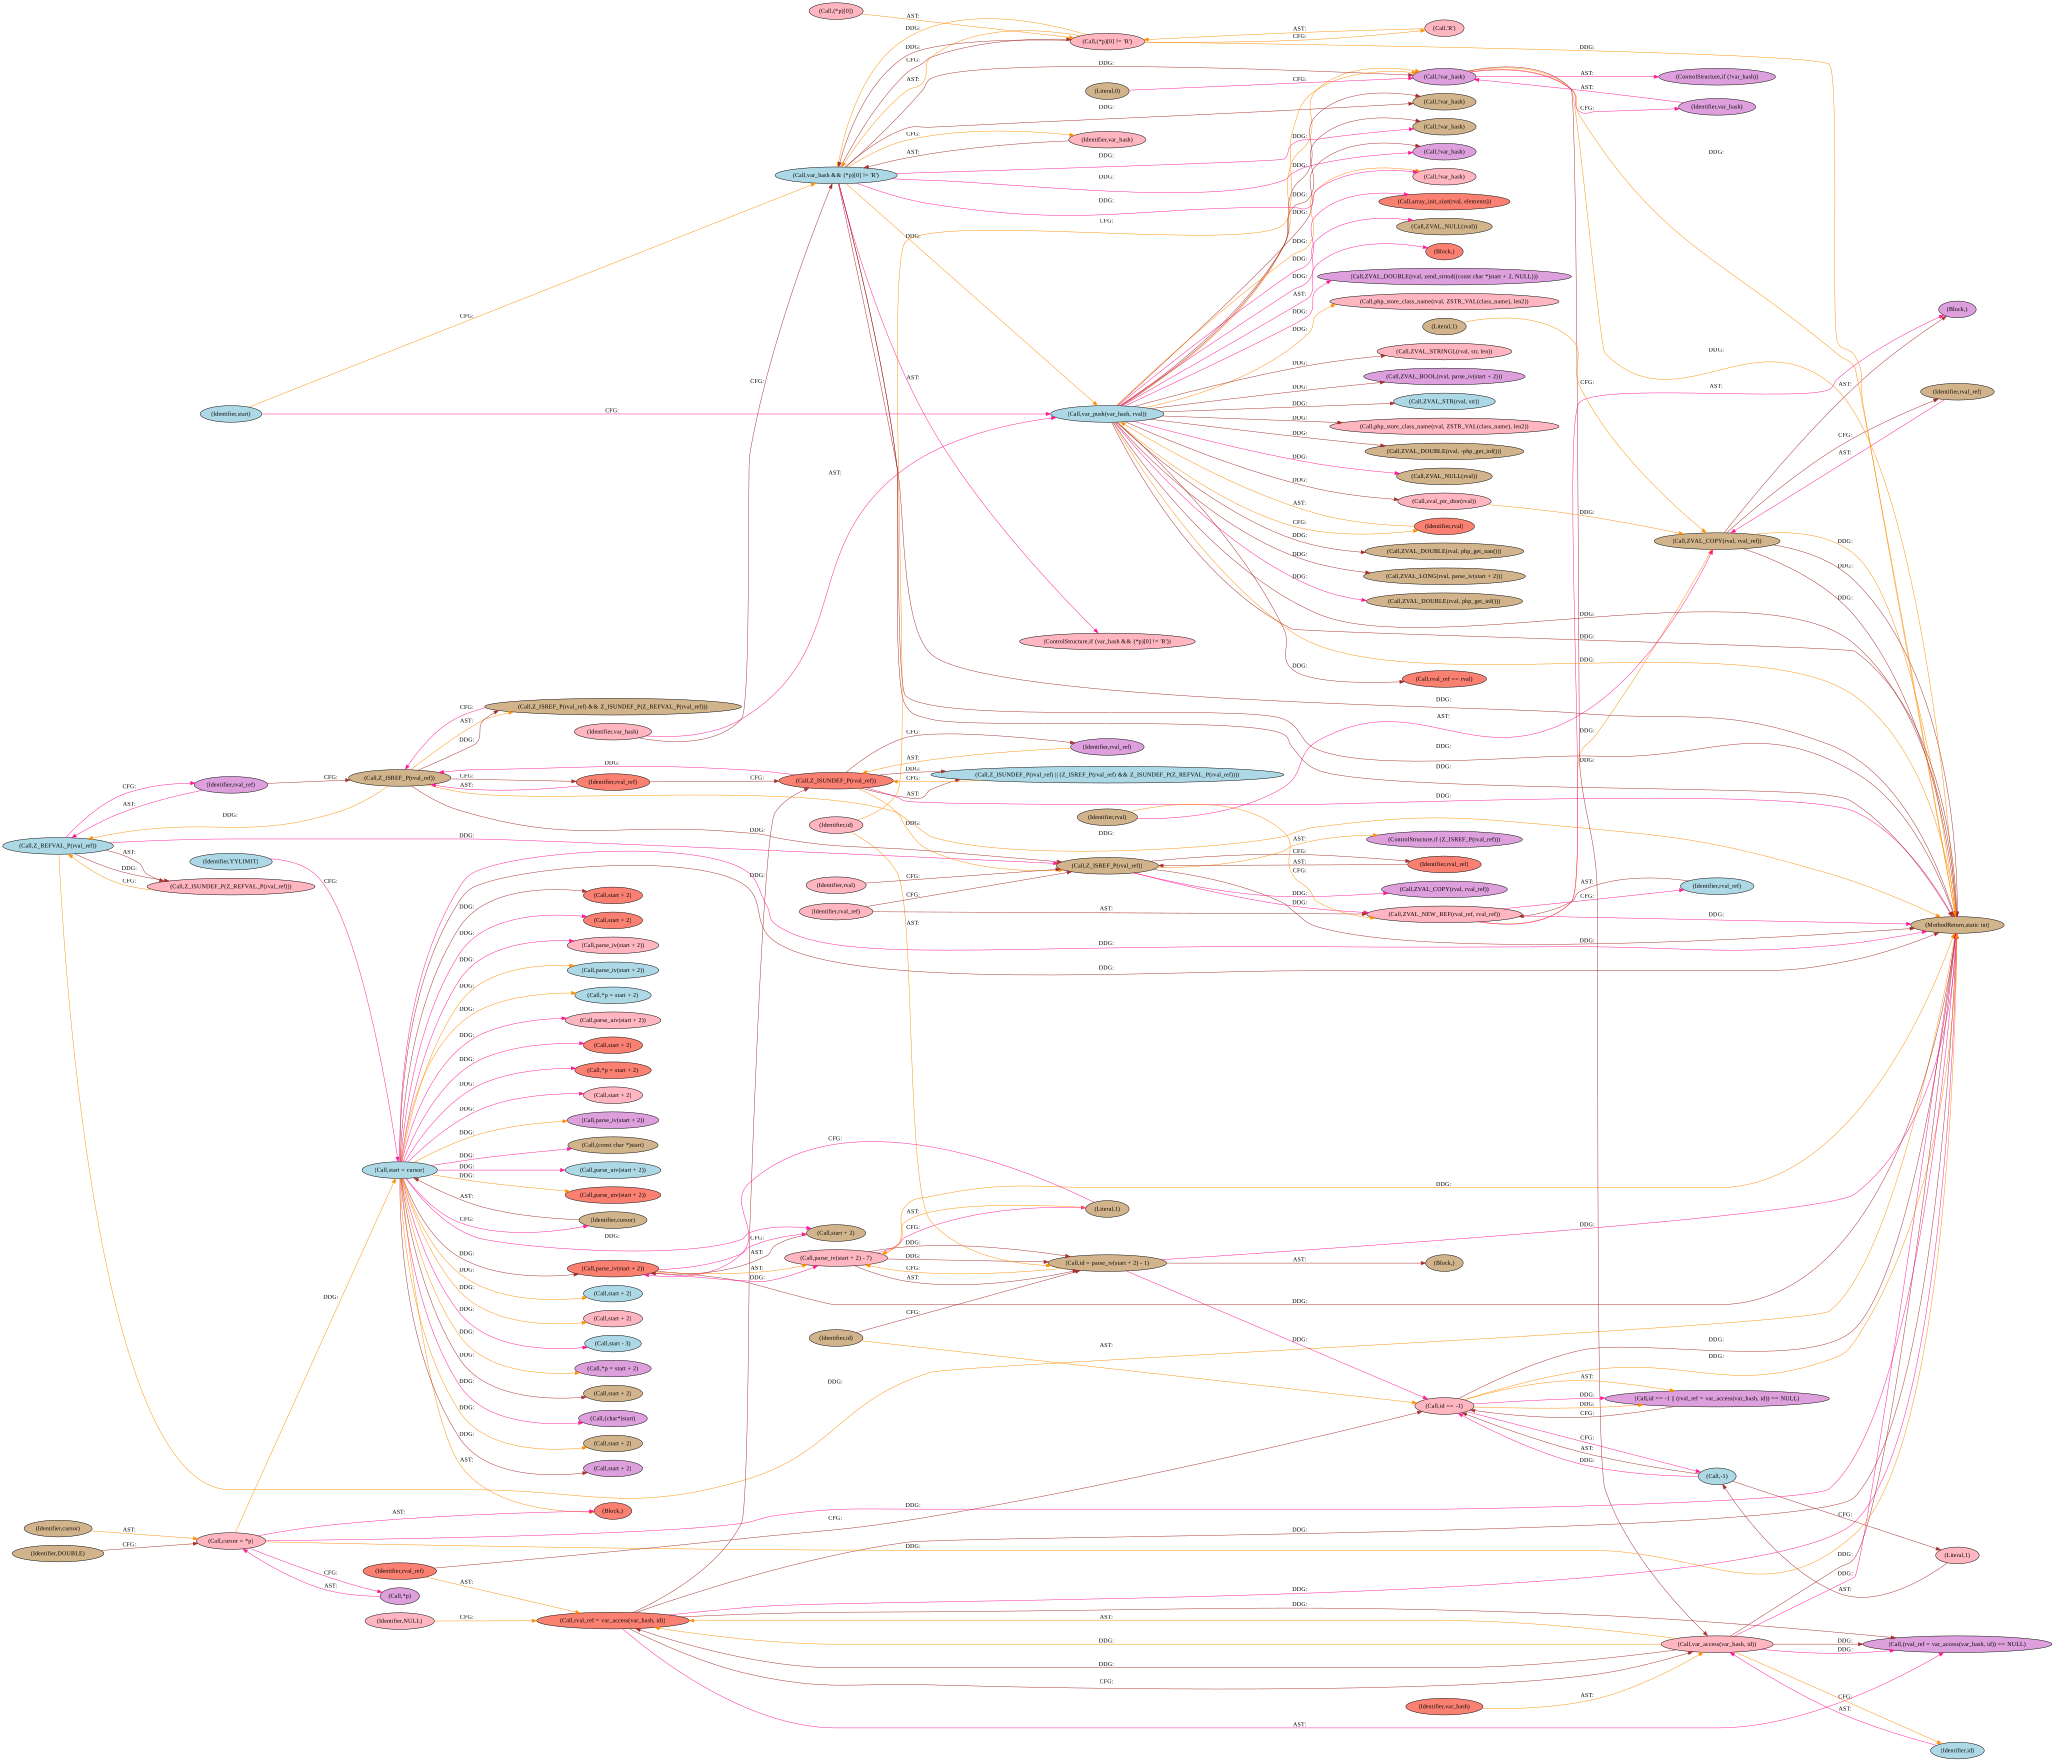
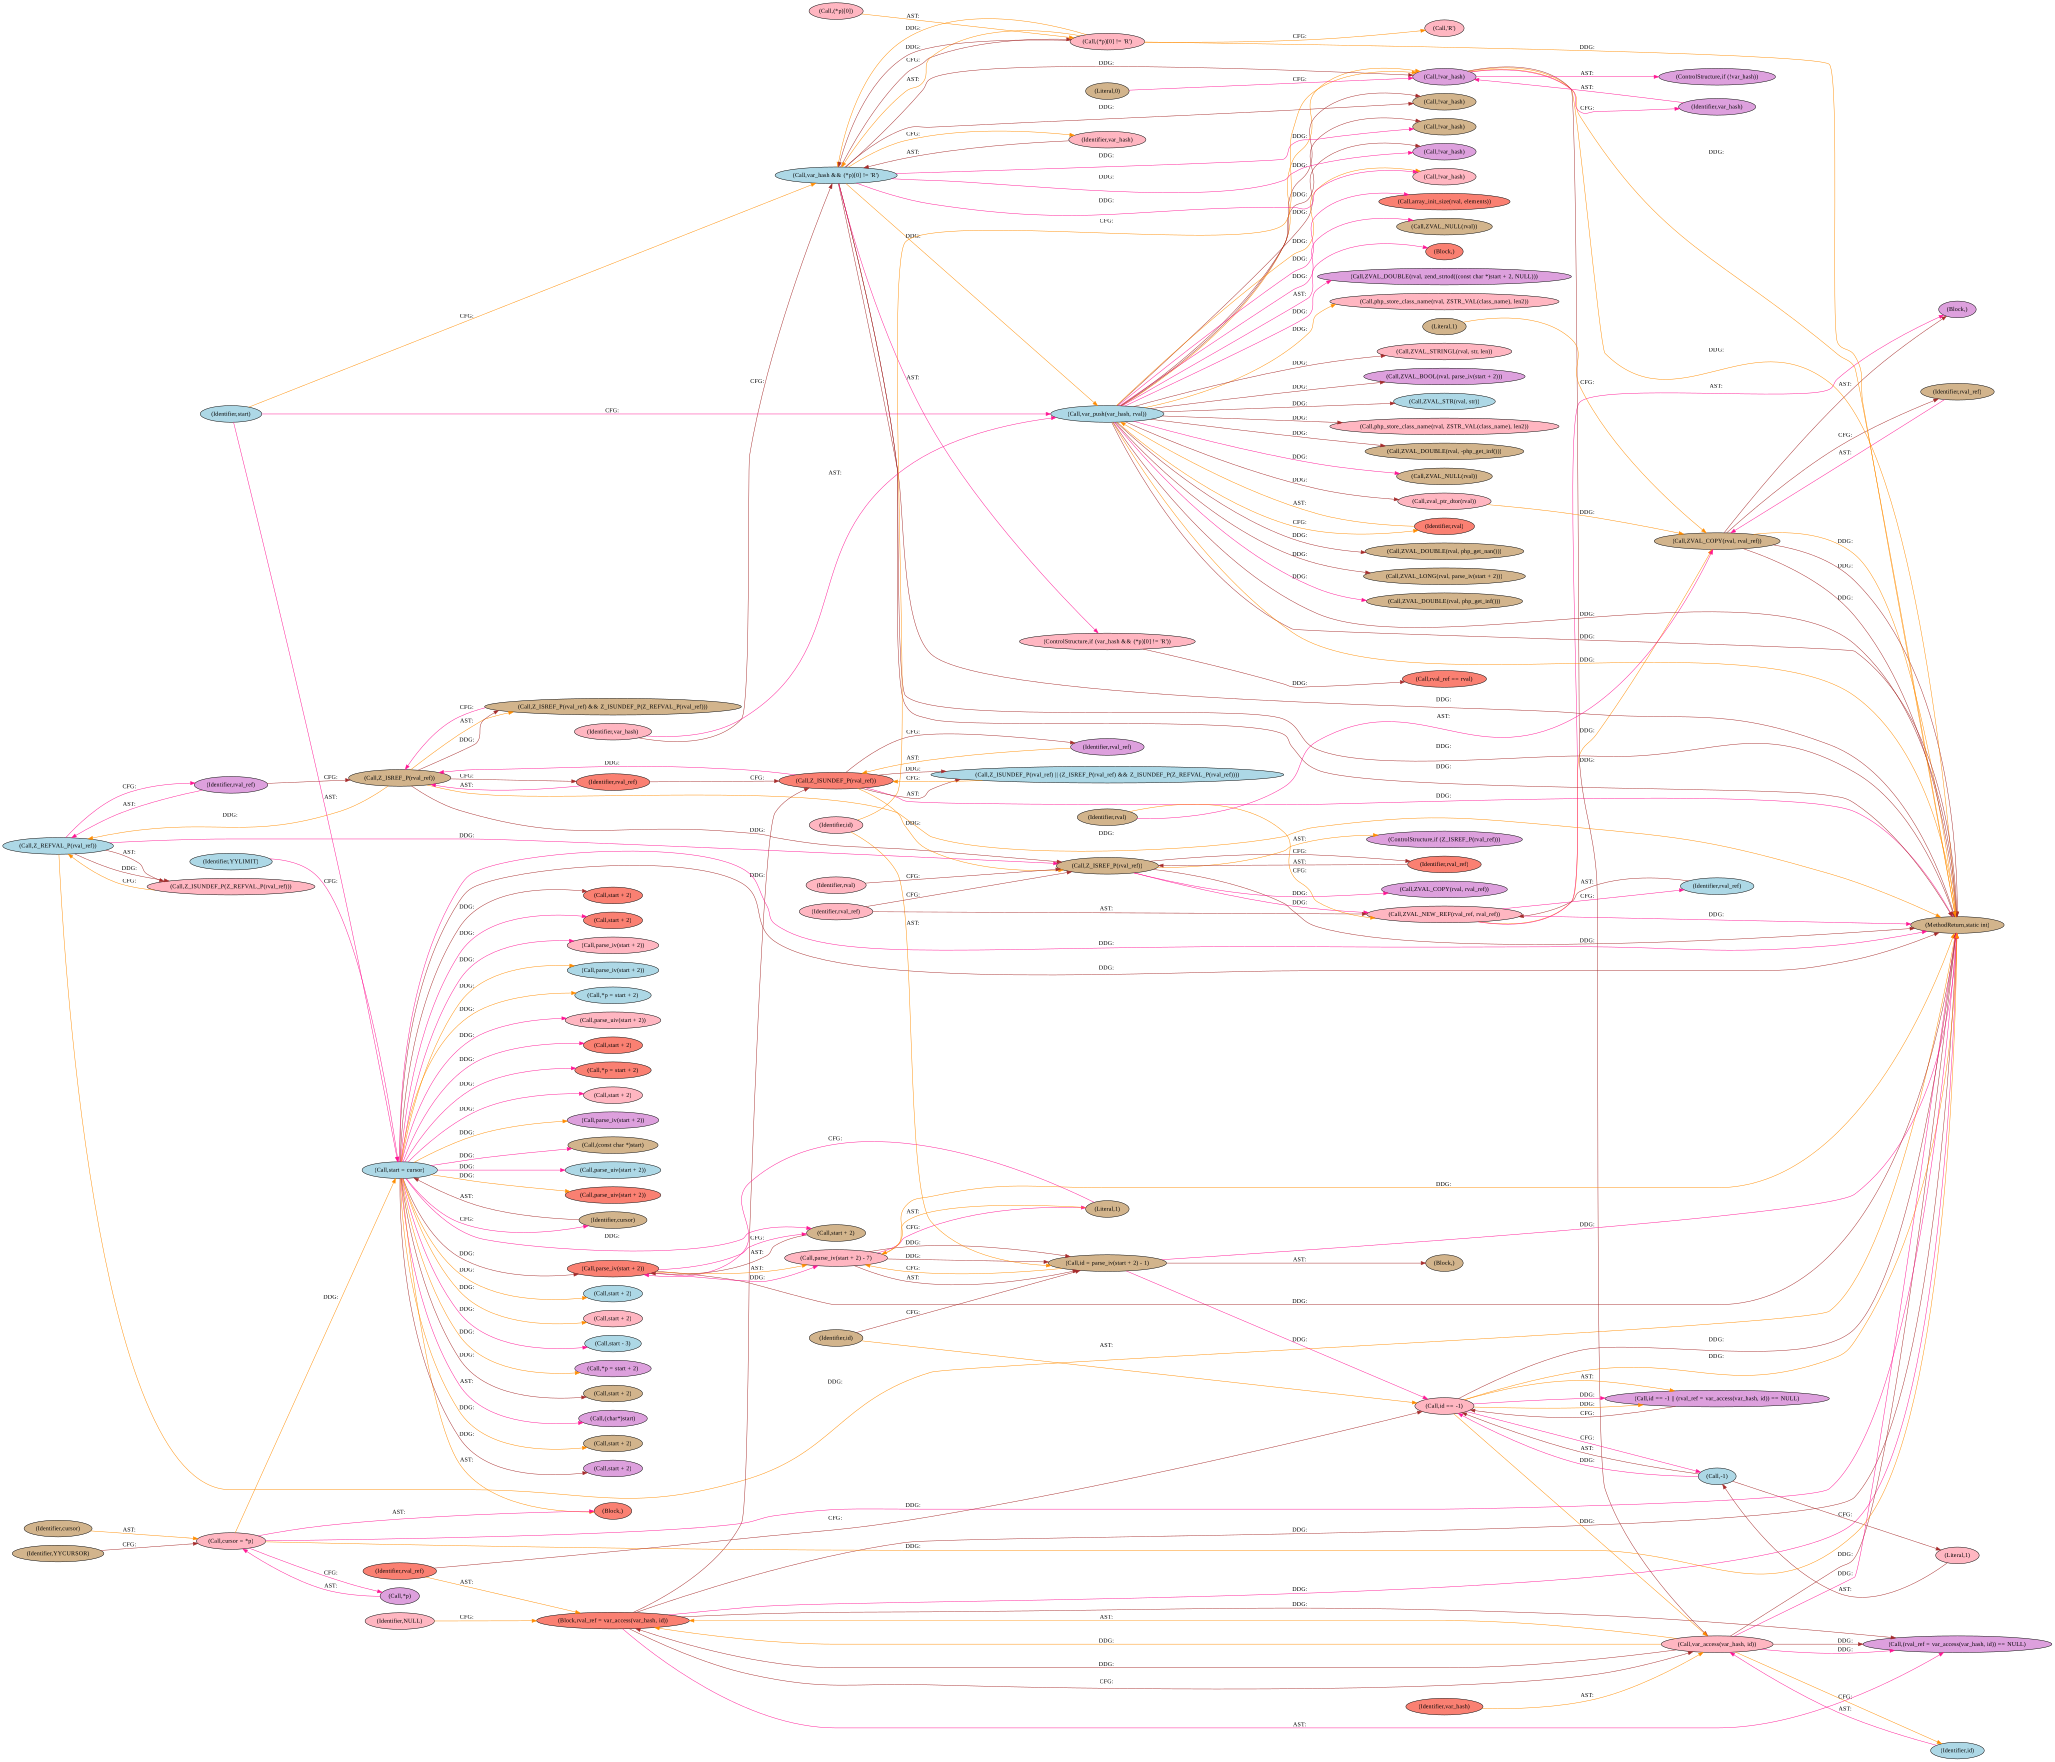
edge "(Call,'R')" -> "(Call,(*p)[0] != 'R')": removed, label "AST:"
edge "(Call,var_push(var_hash, rval))" -> "(Call,rval_ref == rval)": now "(ControlStructure,if (var_hash && (*p)[0] != 'R'))" -> "(Call,rval_ref == rval)"
edge "(Identifier,start)" -> "(Call,start = cursor)": added, label "AST:"
edge "(Call,start = cursor)" -> "(Call,(char*)start)": label "DDG: " -> "AST: "
edge "(Call,id == -1)" -> "(Call,var_access(var_hash, id))": added, label "DDG:"
node "(Identifier,DOUBLE)": label "(Identifier,DOUBLE)" -> "(Identifier,YYCURSOR)"
node "(Call,rval_ref = var_access(var_hash, id))": label "(Call,rval_ref = var_access(var_hash, id))" -> "(Block,rval_ref = var_access(var_hash, id))"
